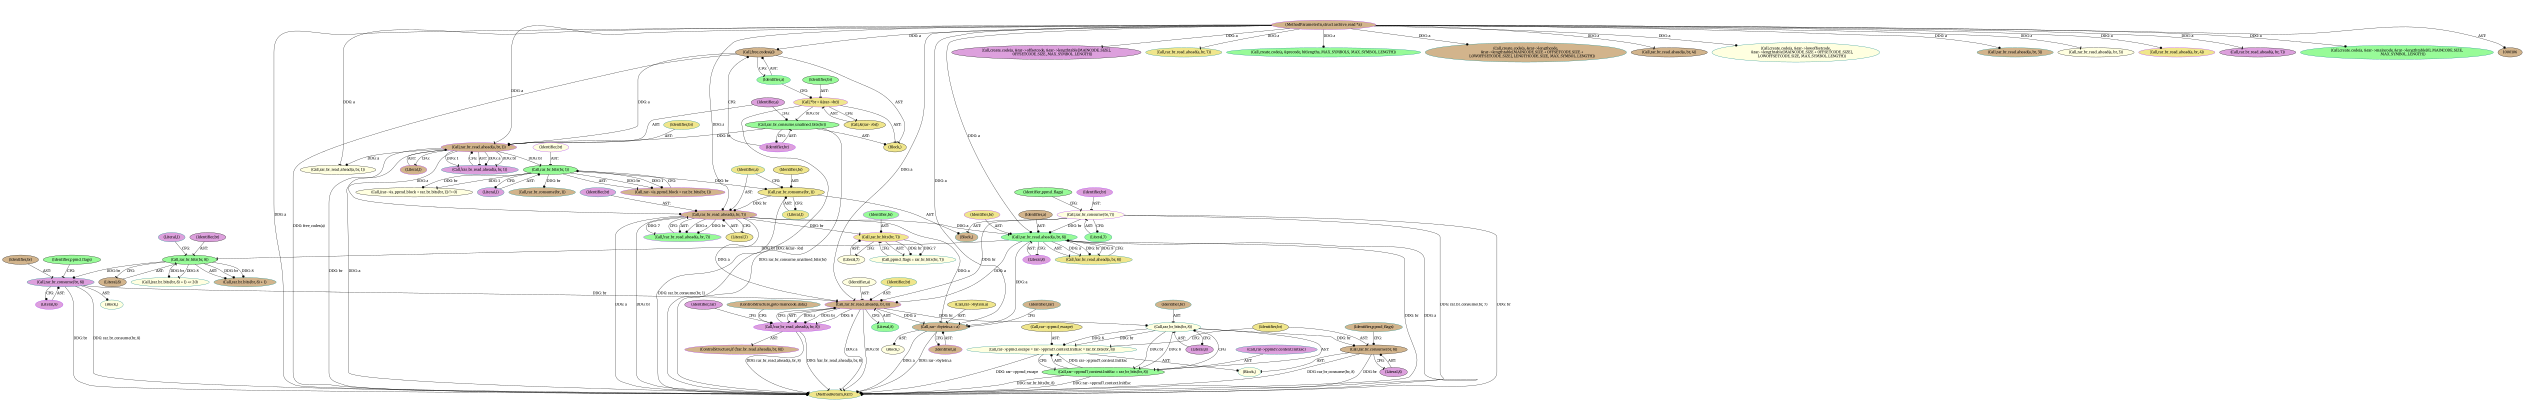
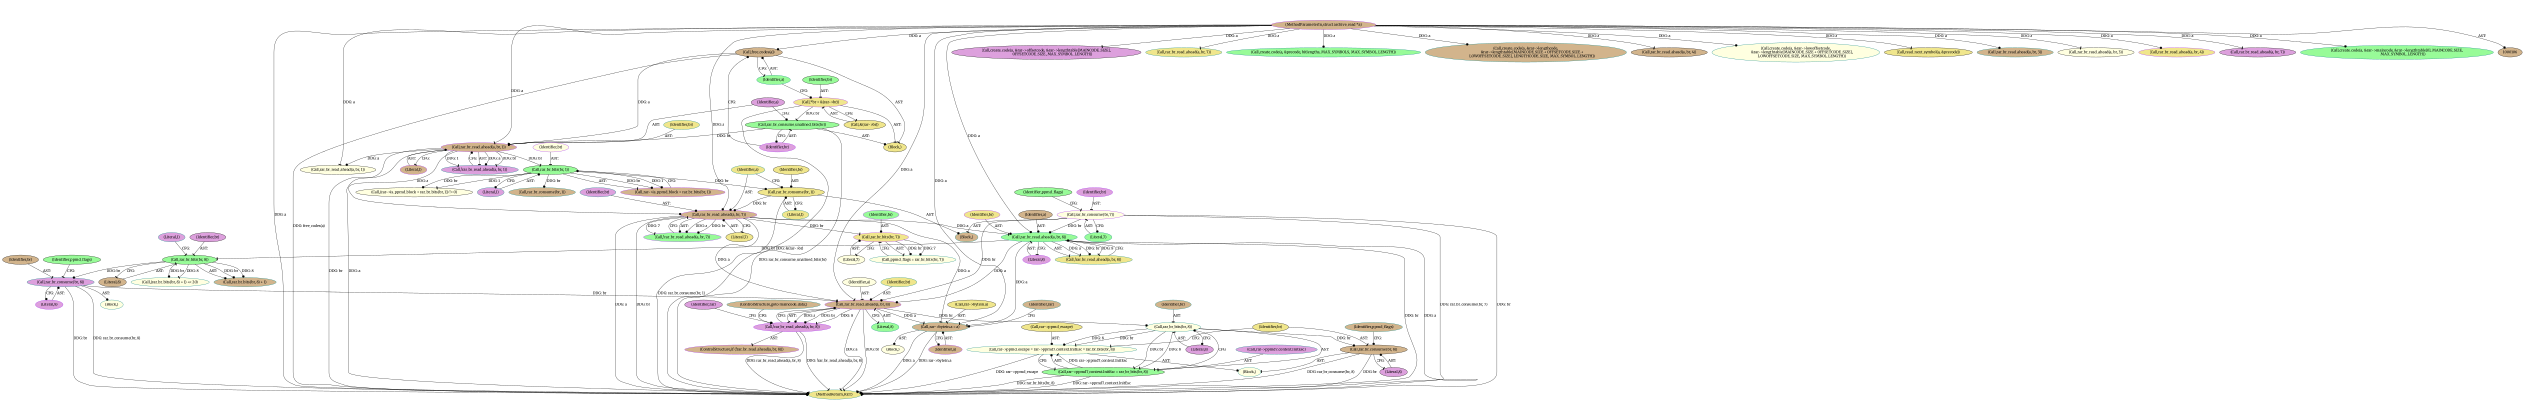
node "(Call,read_next_symbol(a, &precode))": added
